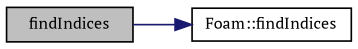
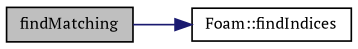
node "findIndices": label "findIndices" -> "findMatching"
